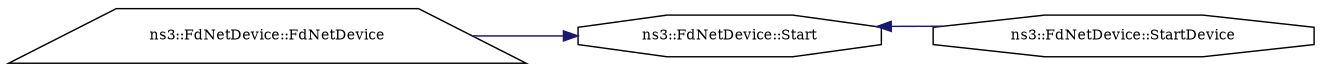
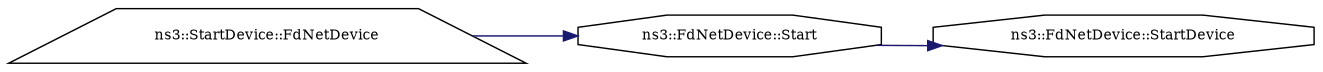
edge "ns3::FdNetDevice::StartDevice" -> "ns3::FdNetDevice::Start": reversed
node "ns3::FdNetDevice::FdNetDevice": label "ns3::FdNetDevice::FdNetDevice" -> "ns3::StartDevice::FdNetDevice"
